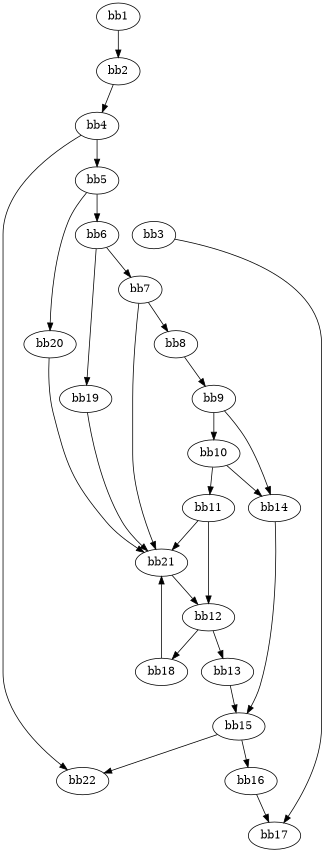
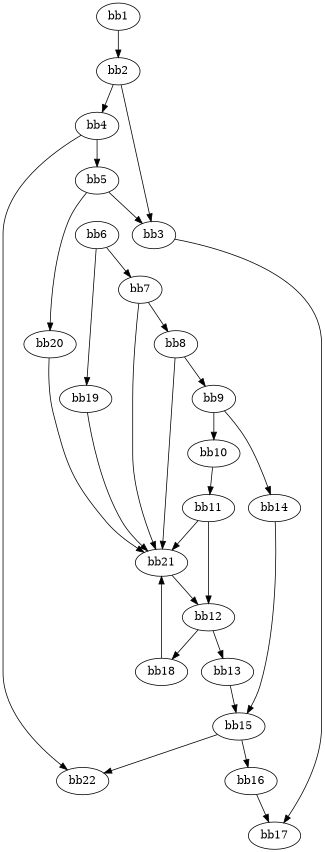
edge "bb2" -> "bb3": added
edge "bb5" -> "bb6": now "bb5" -> "bb3"
edge "bb8" -> "bb21": added
edge "bb10" -> "bb14": removed
